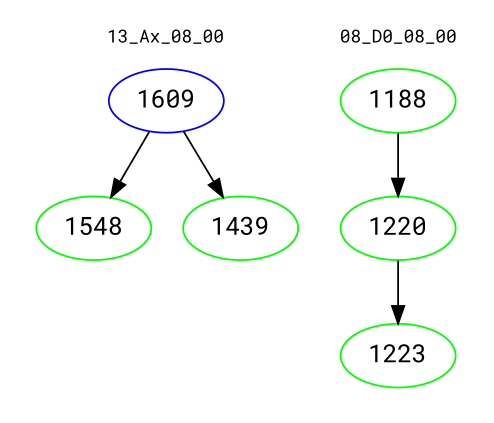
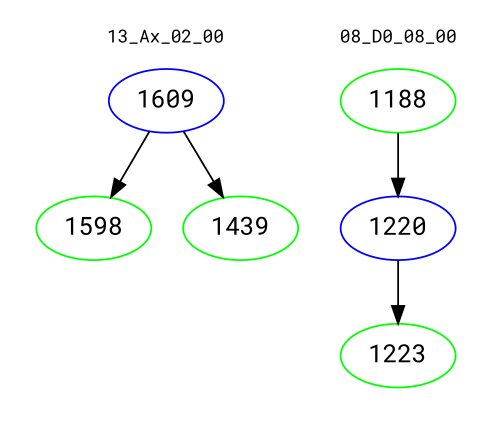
cluster "13_Ax_08_00": label "13_Ax_08_00" -> "13_Ax_02_00"
node "1548": label "1548" -> "1598"
node "1220": color green -> blue
